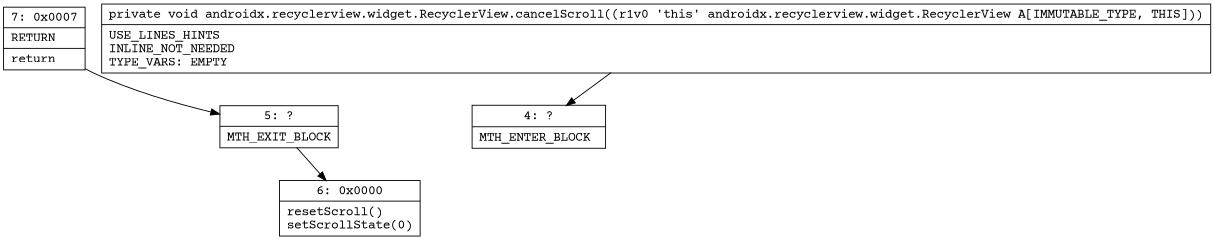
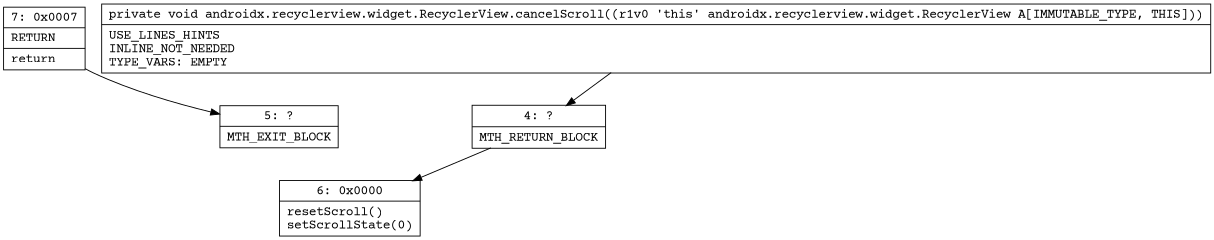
node "4: ?": text "MTH_ENTER_BLOCK" -> "MTH_RETURN_BLOCK"
edge "5: ?" -> "6: 0x0000": now "4: ?" -> "6: 0x0000"
